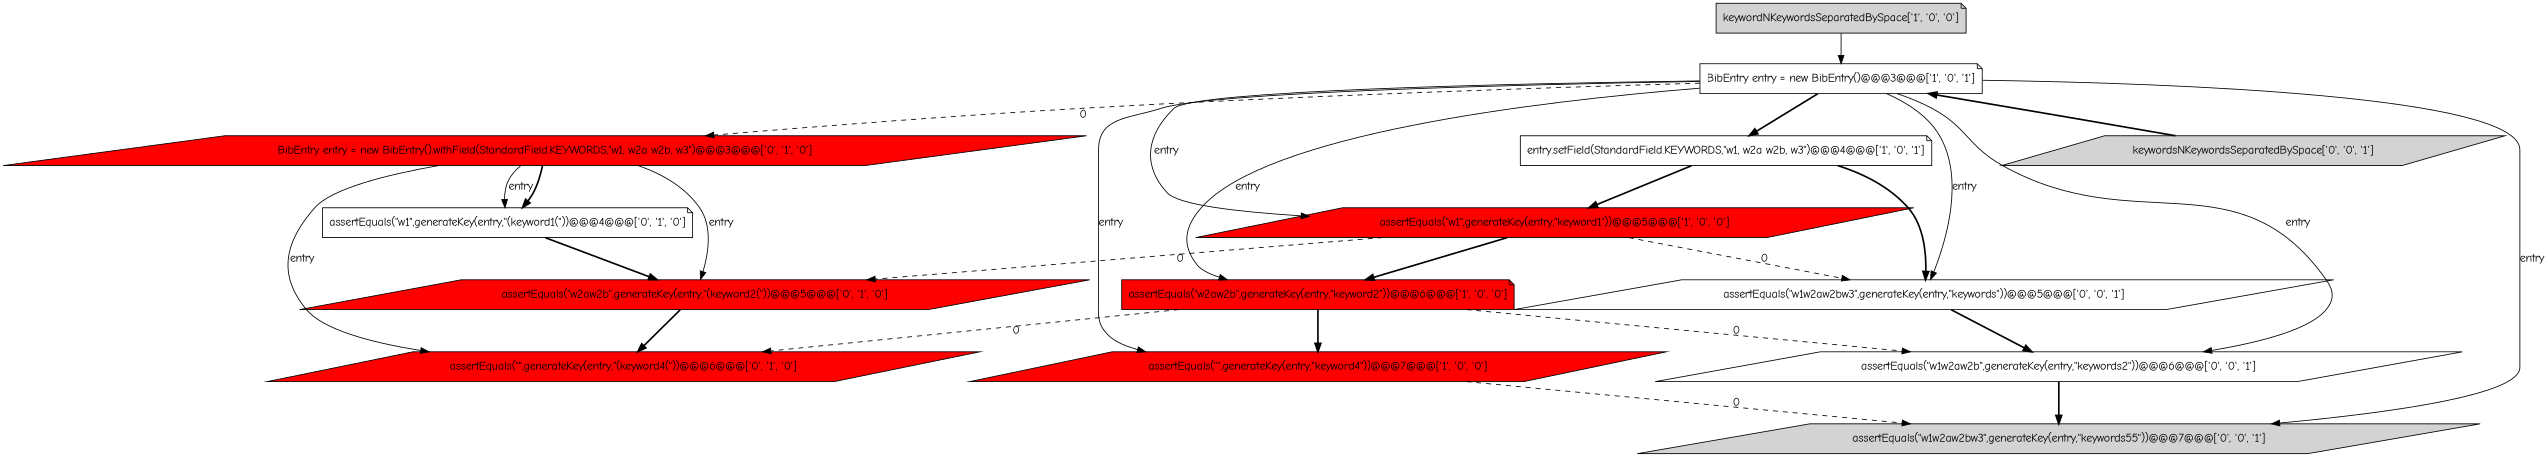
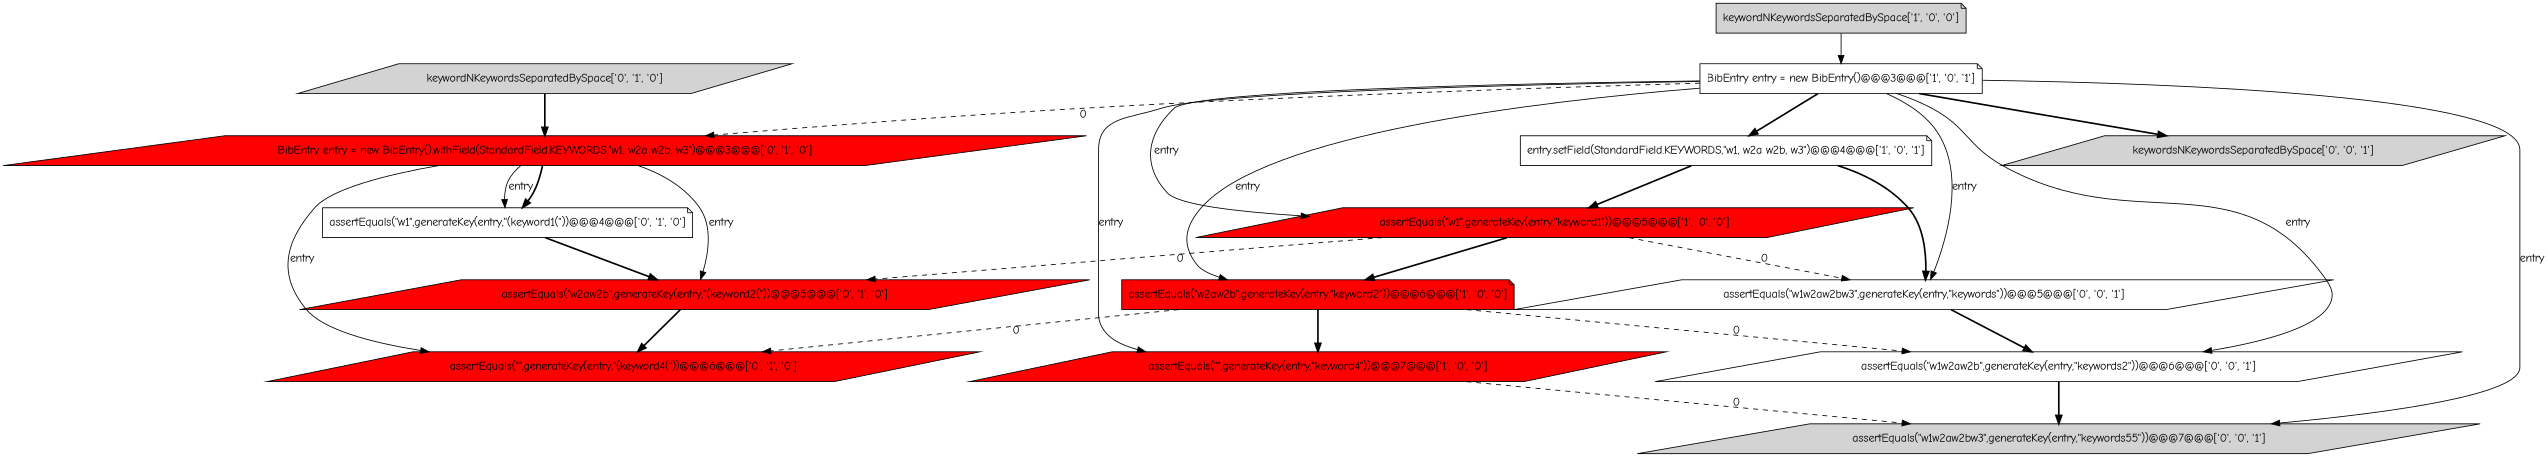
node "keywordNKeywordsSeparatedBySpace['0', '1', '0']": added
edge "keywordsNKeywordsSeparatedBySpace['0', '0', '1']" -> "BibEntry entry = new BibEntry()@@@3@@@['1', '0', '1']": reversed
